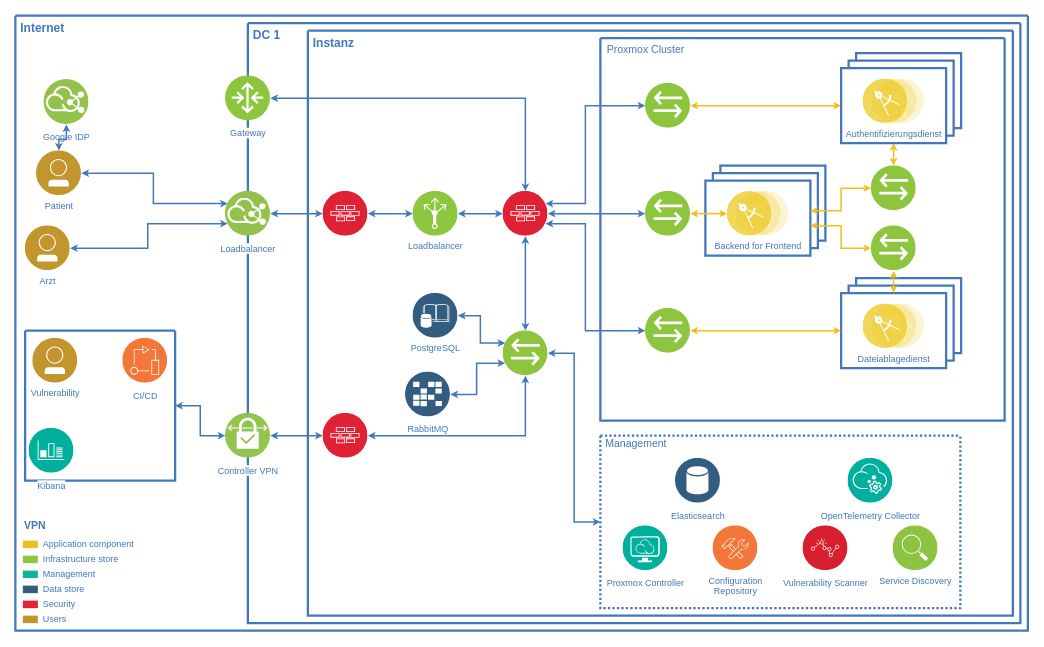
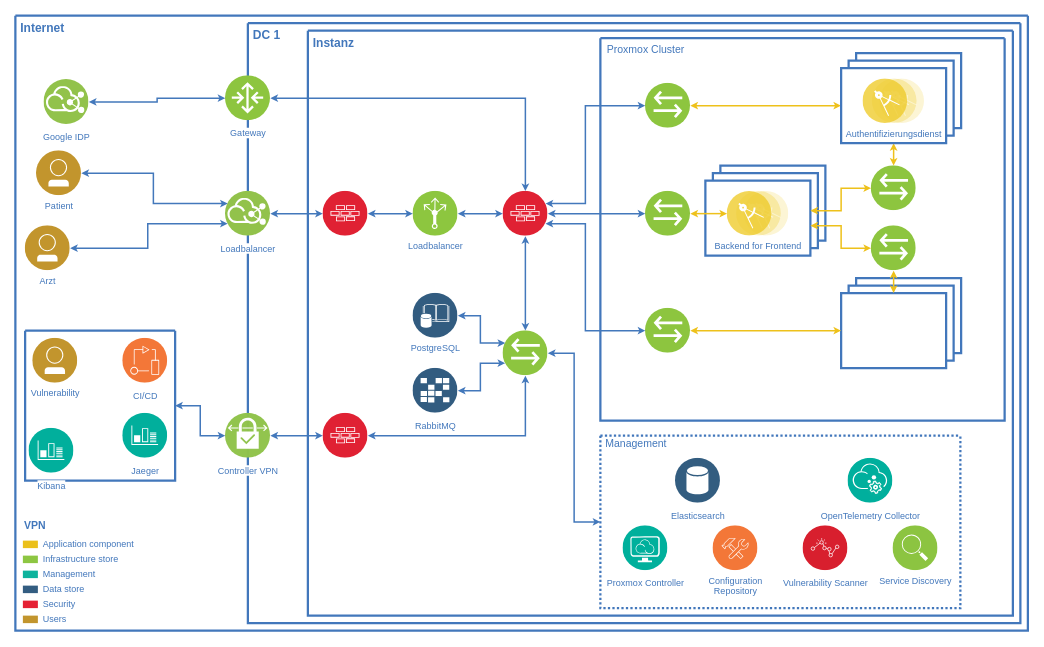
edge "Google IDP" -- "Patient": now "Google IDP" -- "Gateway"
node "Dateiablagedienst": removed
node "RabbitMQ": moved (428, 394) -> (435, 390)
node "Jaeger": added
